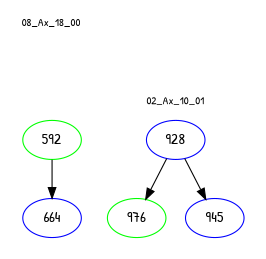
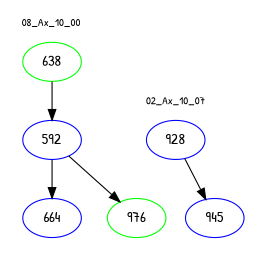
cluster "08_Ax_18_00": label "08_Ax_18_00" -> "08_Ax_10_00"
node "638": added
cluster "02_Ax_10_01": label "02_Ax_10_01" -> "02_Ax_10_07"
node "592": color green -> blue
edge "928" -> "976": now "592" -> "976"
